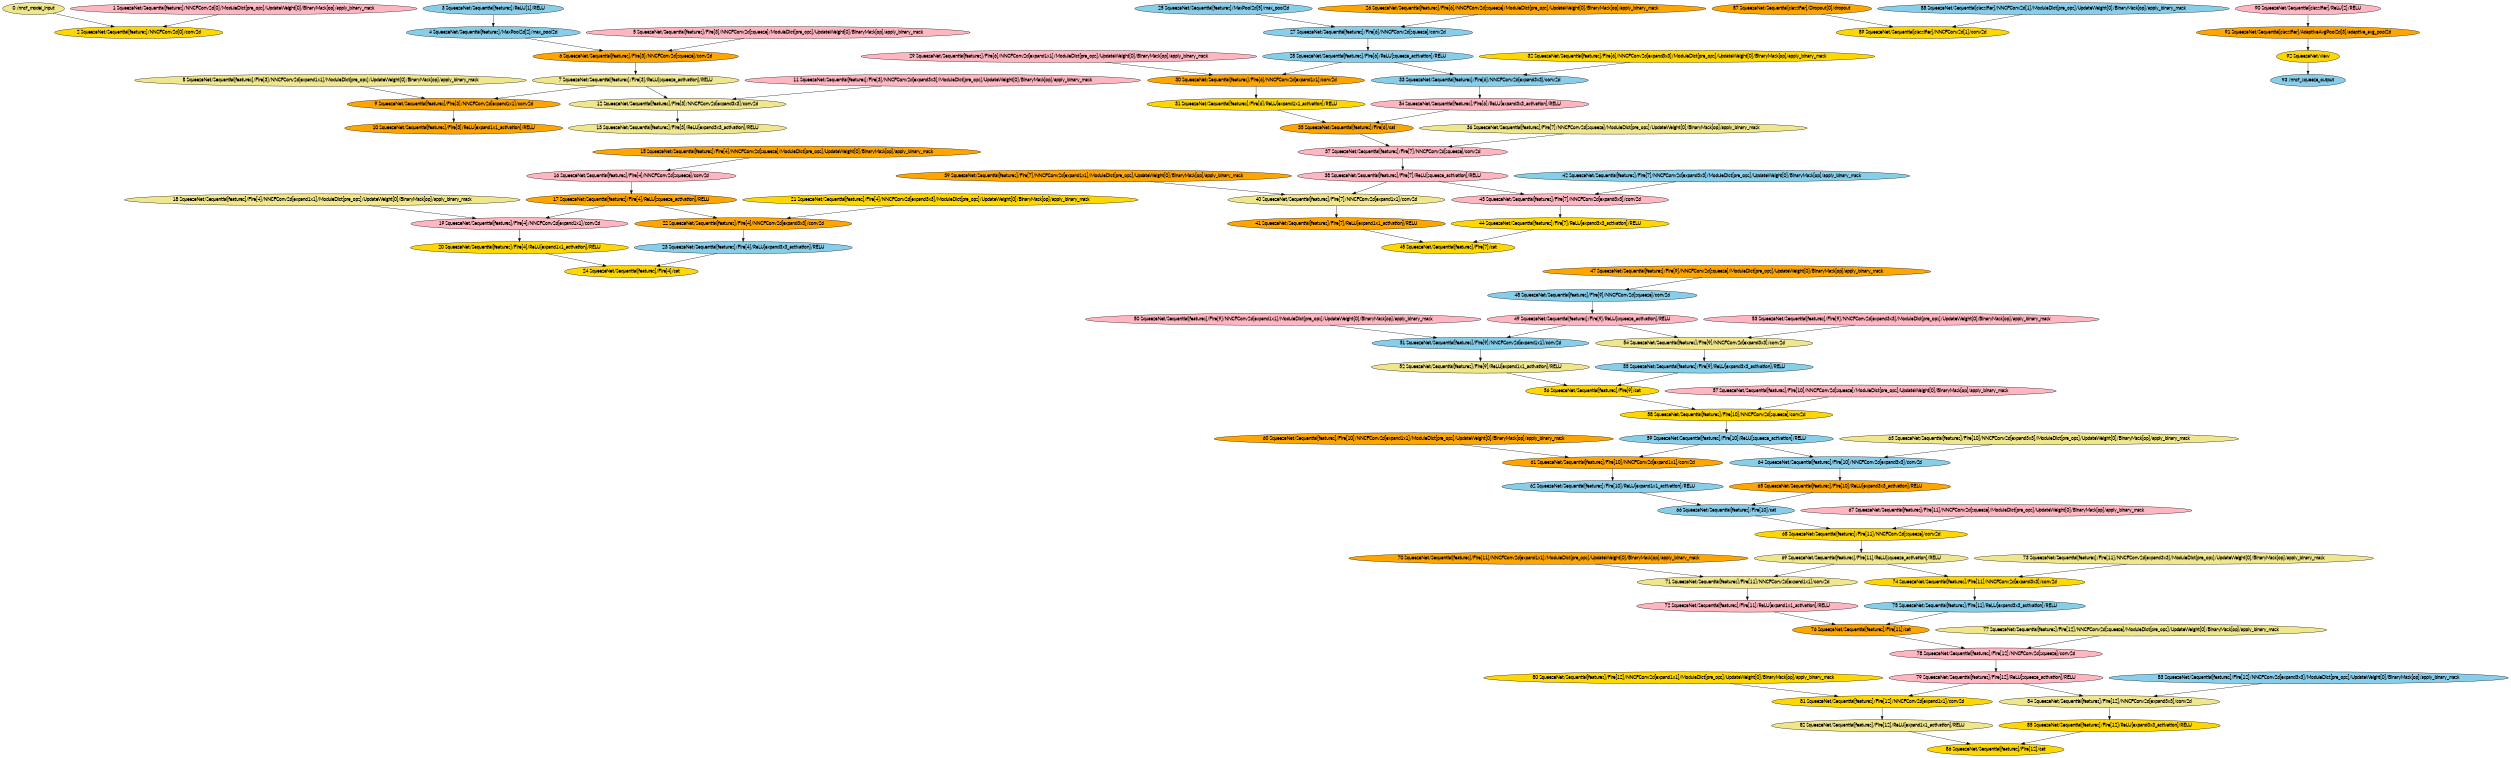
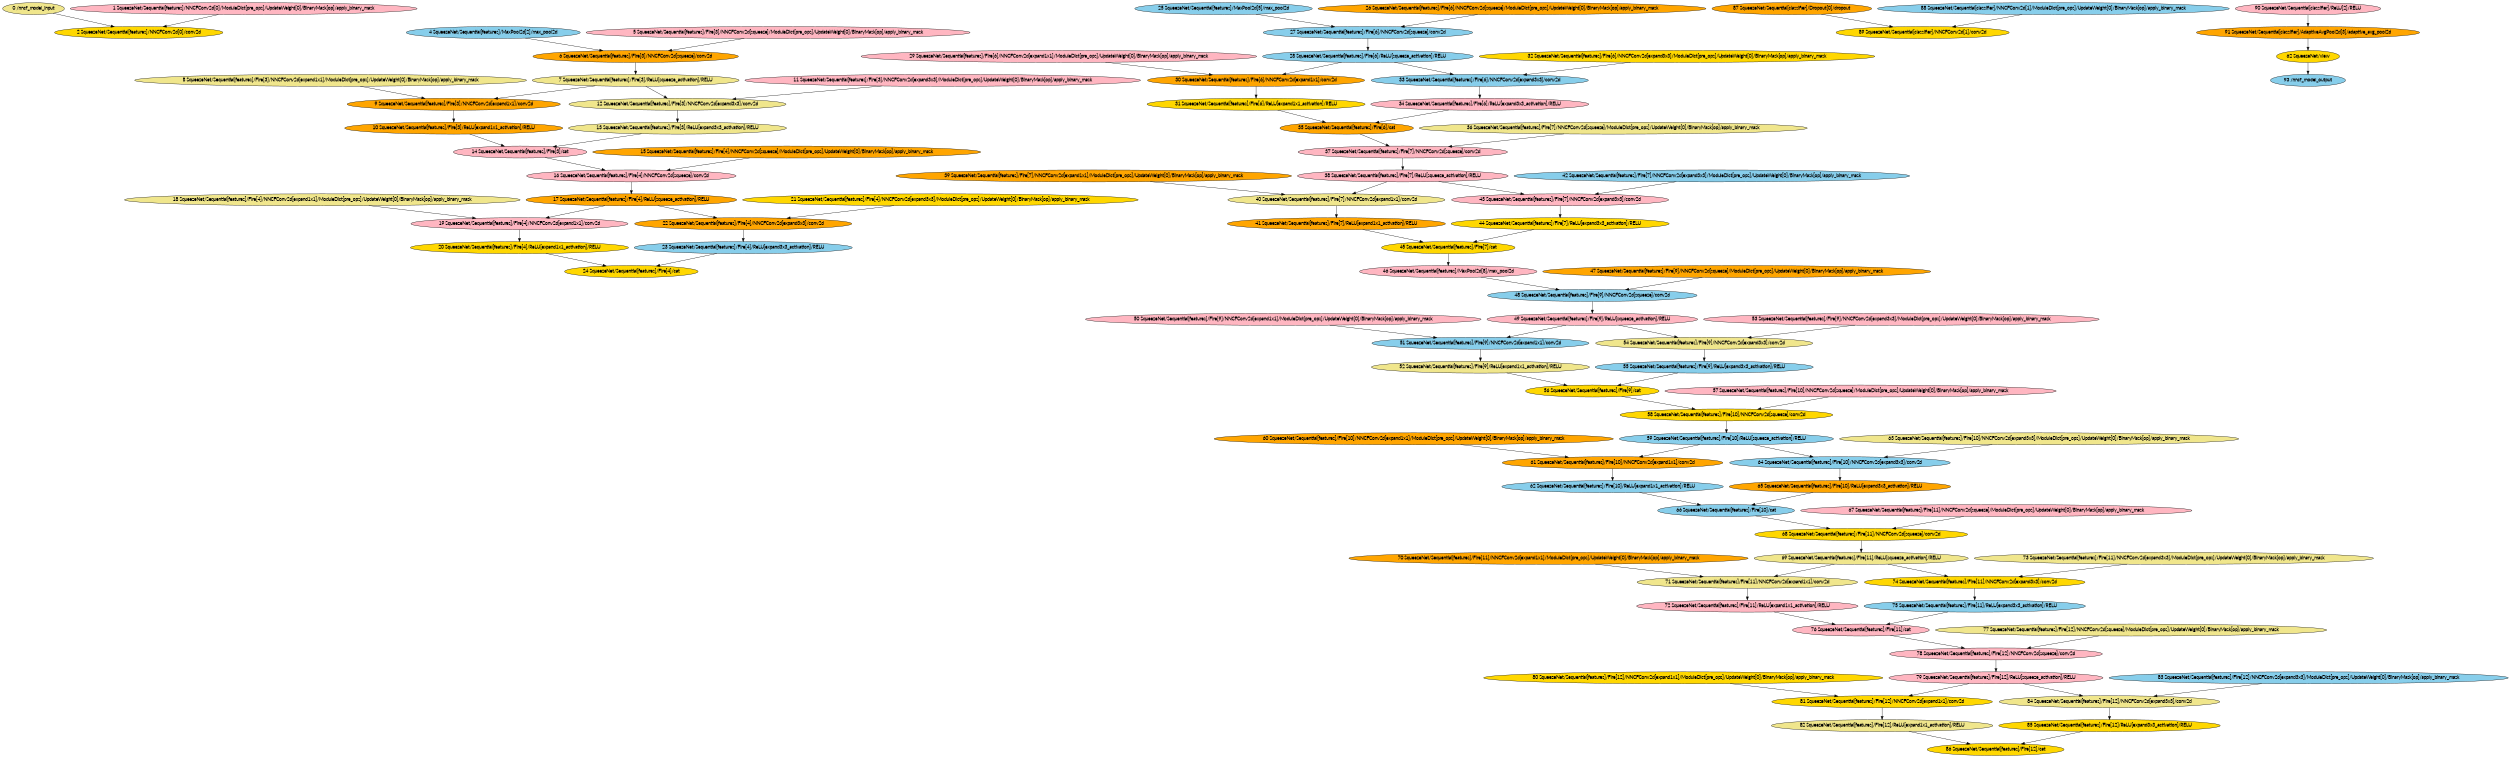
node "3 SqueezeNet/Sequential[features]/ReLU[1]/RELU": removed
node "92 SqueezeNet/view": label "92 SqueezeNet/view" -> "62 SqueezeNet/view"
node "93 /nncf_squeeze_output": label "93 /nncf_squeeze_output" -> "93 /nncf_model_output"
node "14 SqueezeNet/Sequential[features]/Fire[3]/cat": added
node "46 SqueezeNet/Sequential[features]/MaxPool2d[8]/max_pool2d": added
node "76 SqueezeNet/Sequential[features]/Fire[11]/cat": fillcolor orange -> lightpink
